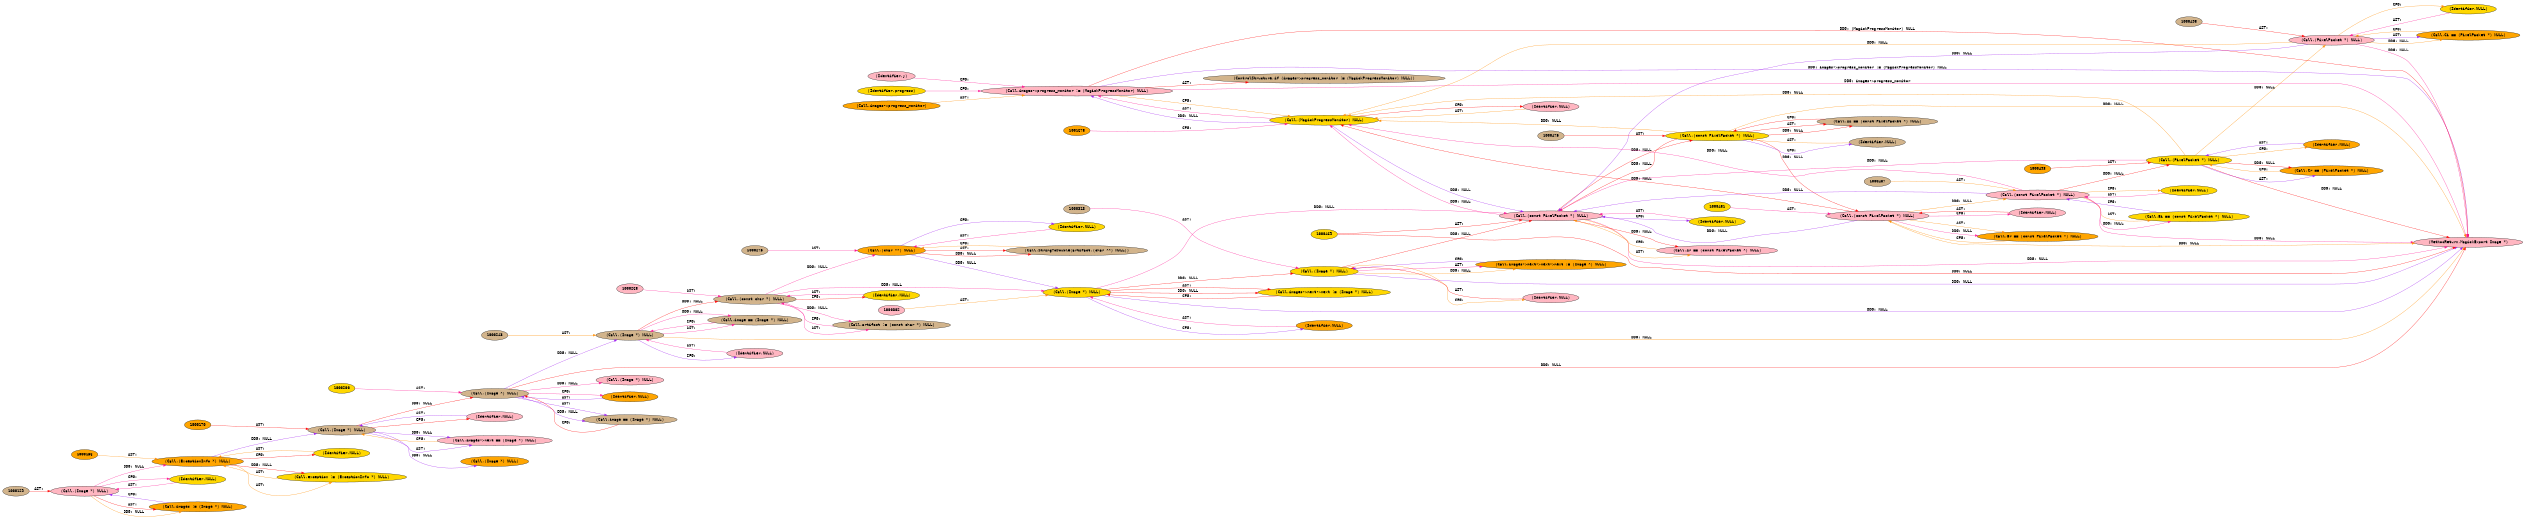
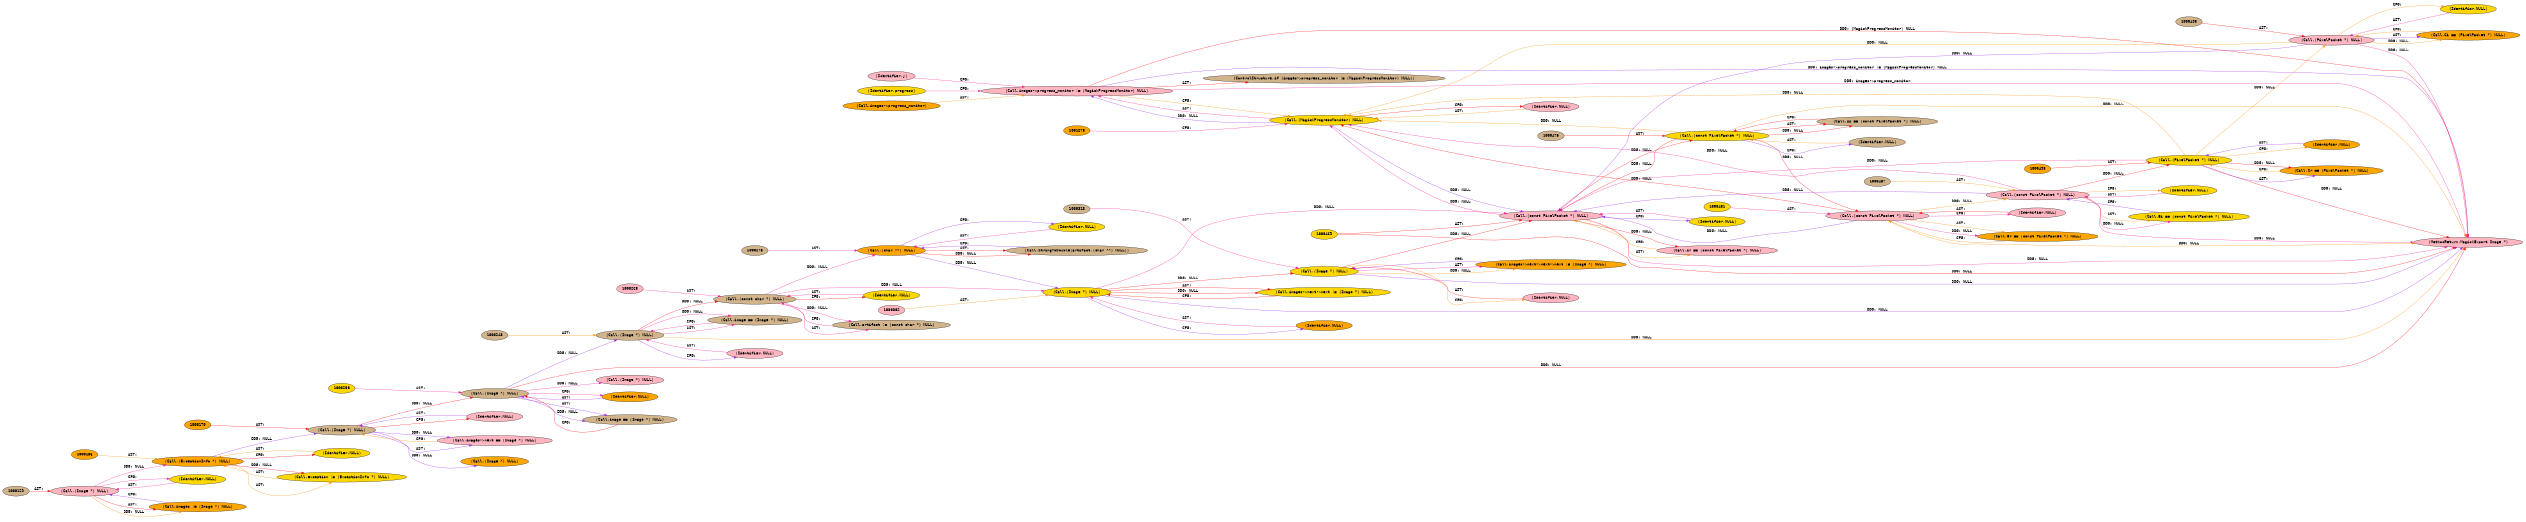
edge "(Call,StringToDouble(artifact,(char **) NULL))" -> "(Call,(char **) NULL)": color darkorange -> purple
